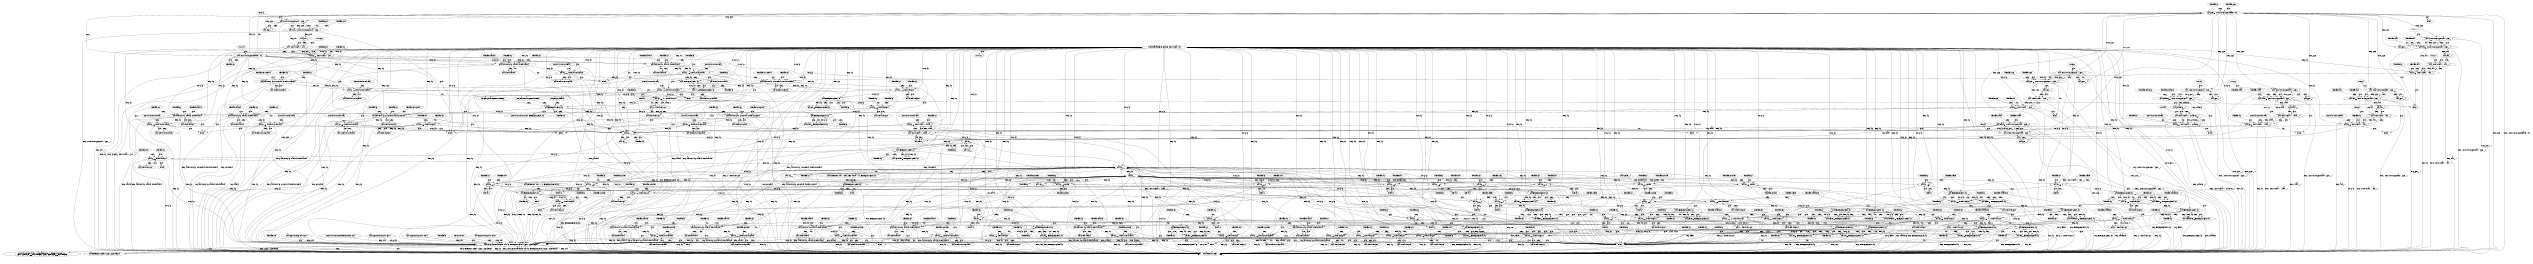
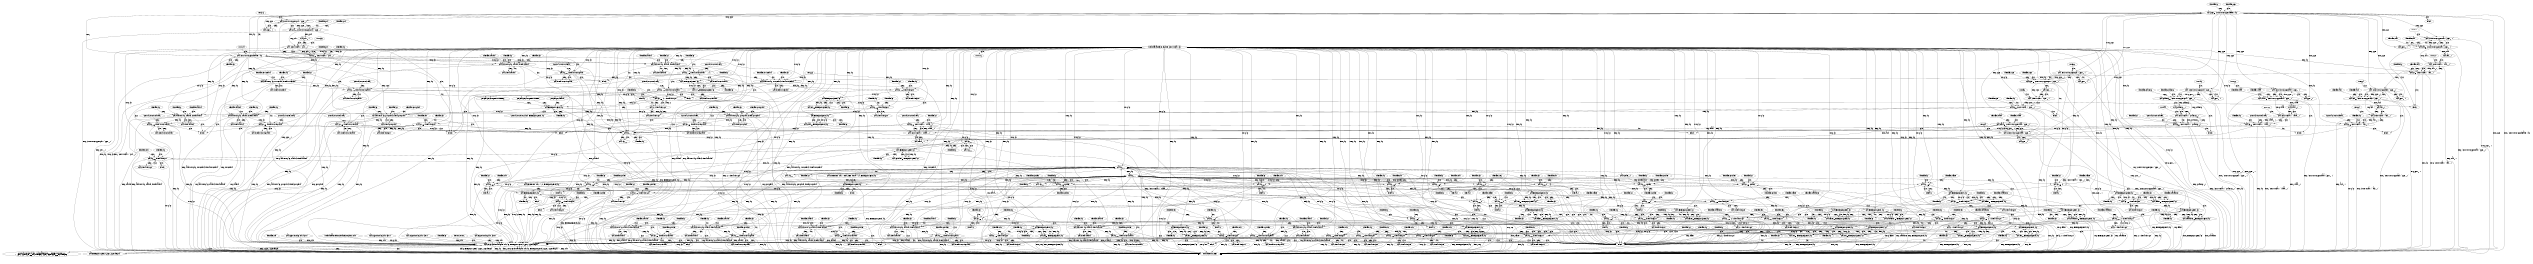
edge "(Call,(const u_char *) (nak + 1))" -> "(Call,nak + 1)": now "(Call,(const u_char *) (nak + 1))" -> "(Call,(const struct pgm_ack *)(pgm + 1))"
node "1000396": added
edge "(Call,rdata + 1)" -> "(Call,rdata = (const struct pgm_data *)(pgm + 1))": reversed
edge "(Call,odata = (const struct pgm_data *)(pgm + 1))" -> "(Call,odata + 1)": label "DDG: odata" -> "DDG: ack"
node "(ControlStructure,netdissect_options *ndo)": label "(ControlStructure,netdissect_options *ndo)" -> "(MethodParameterIn,netdissect_options *ndo)"
